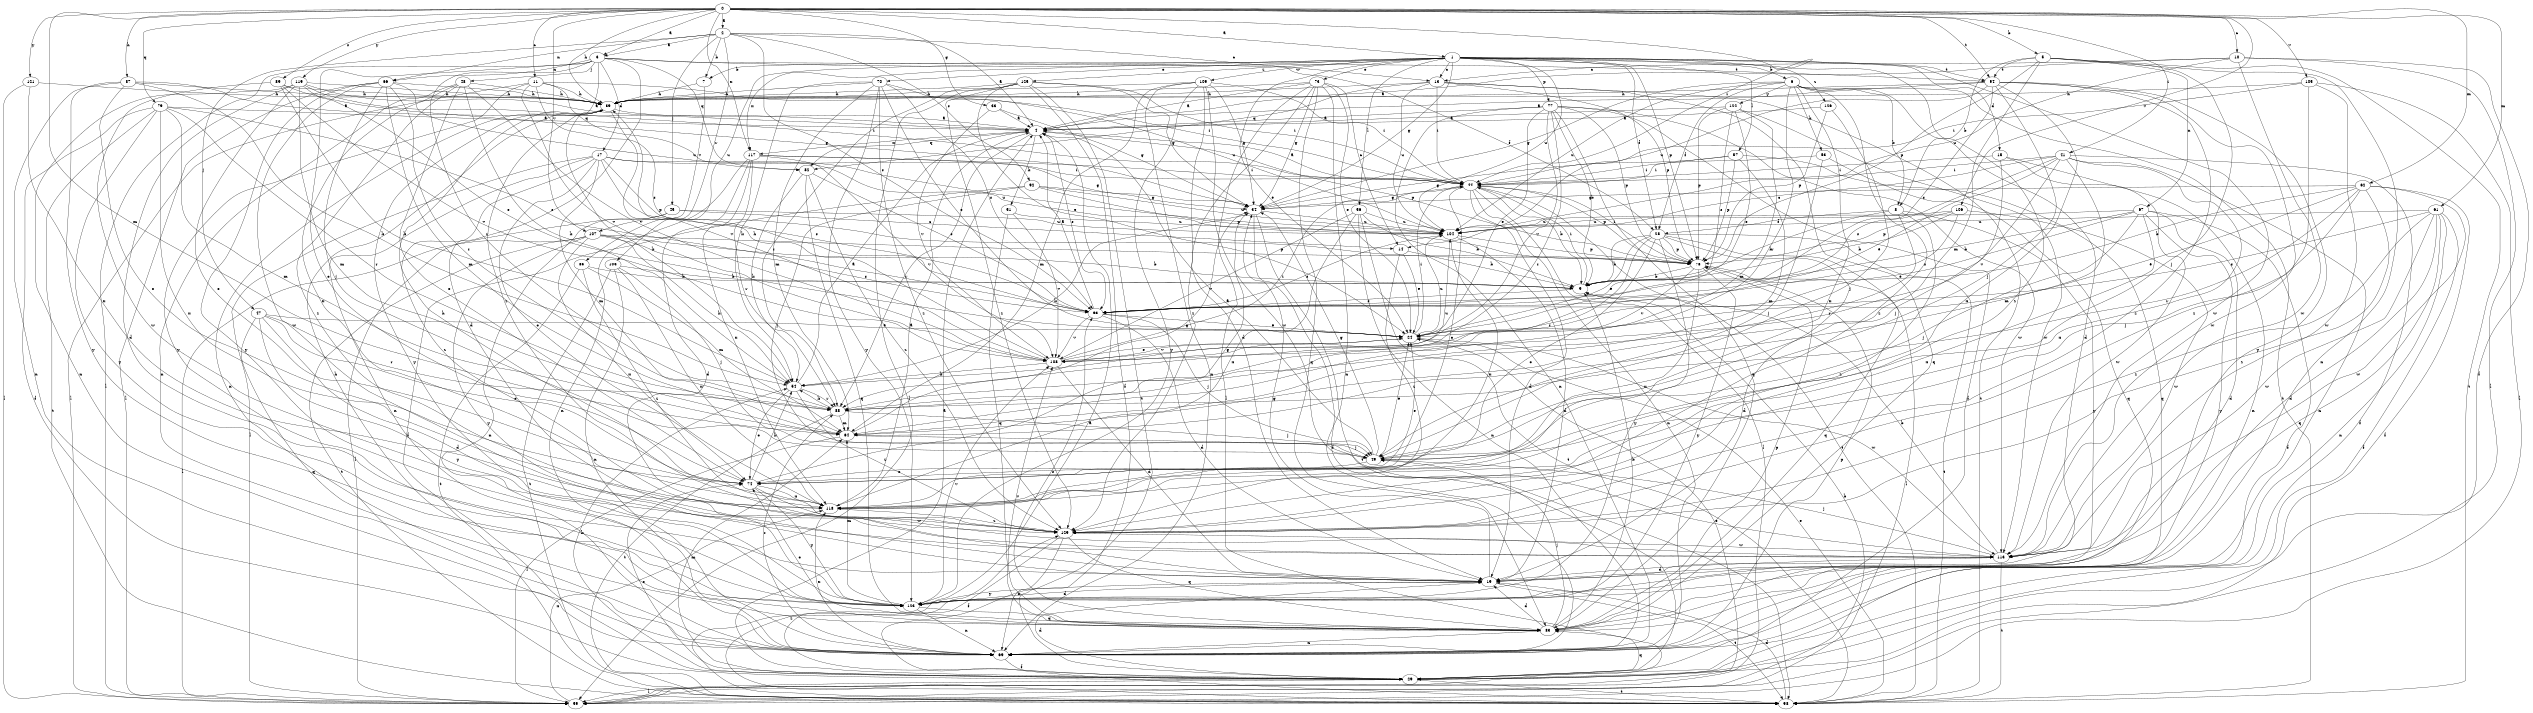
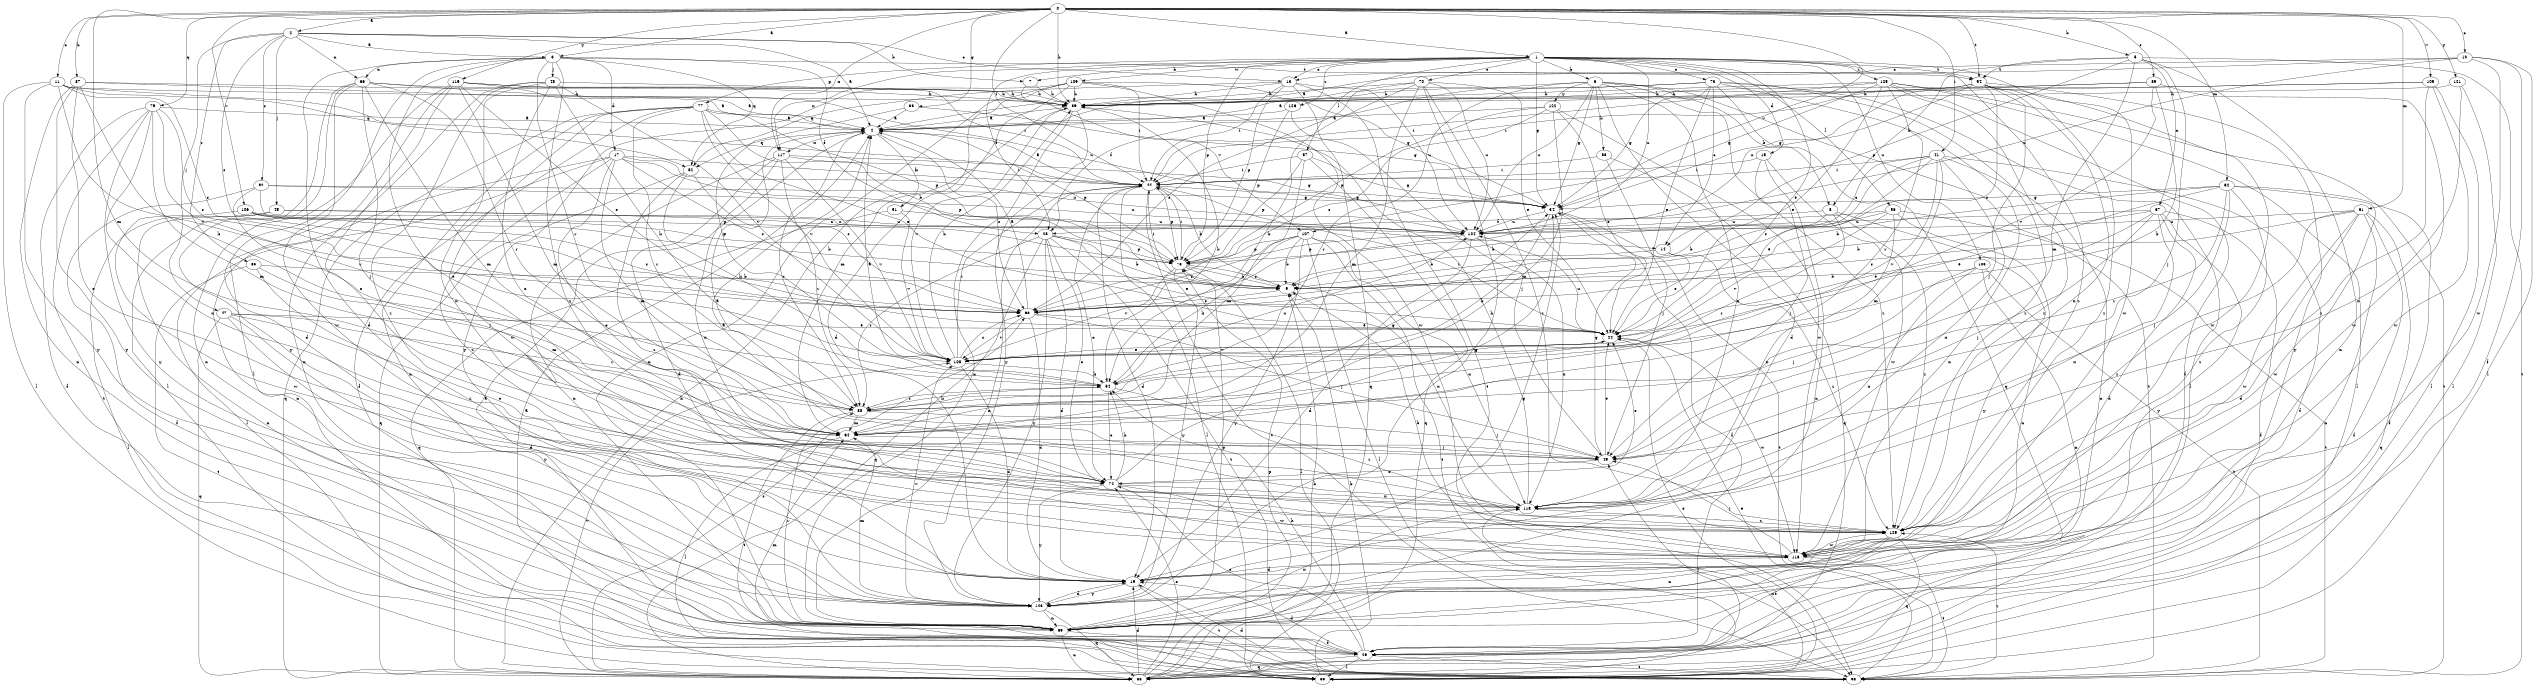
edge "108" -> "93": added, label "s"
edge "83" -> "69": reversed
